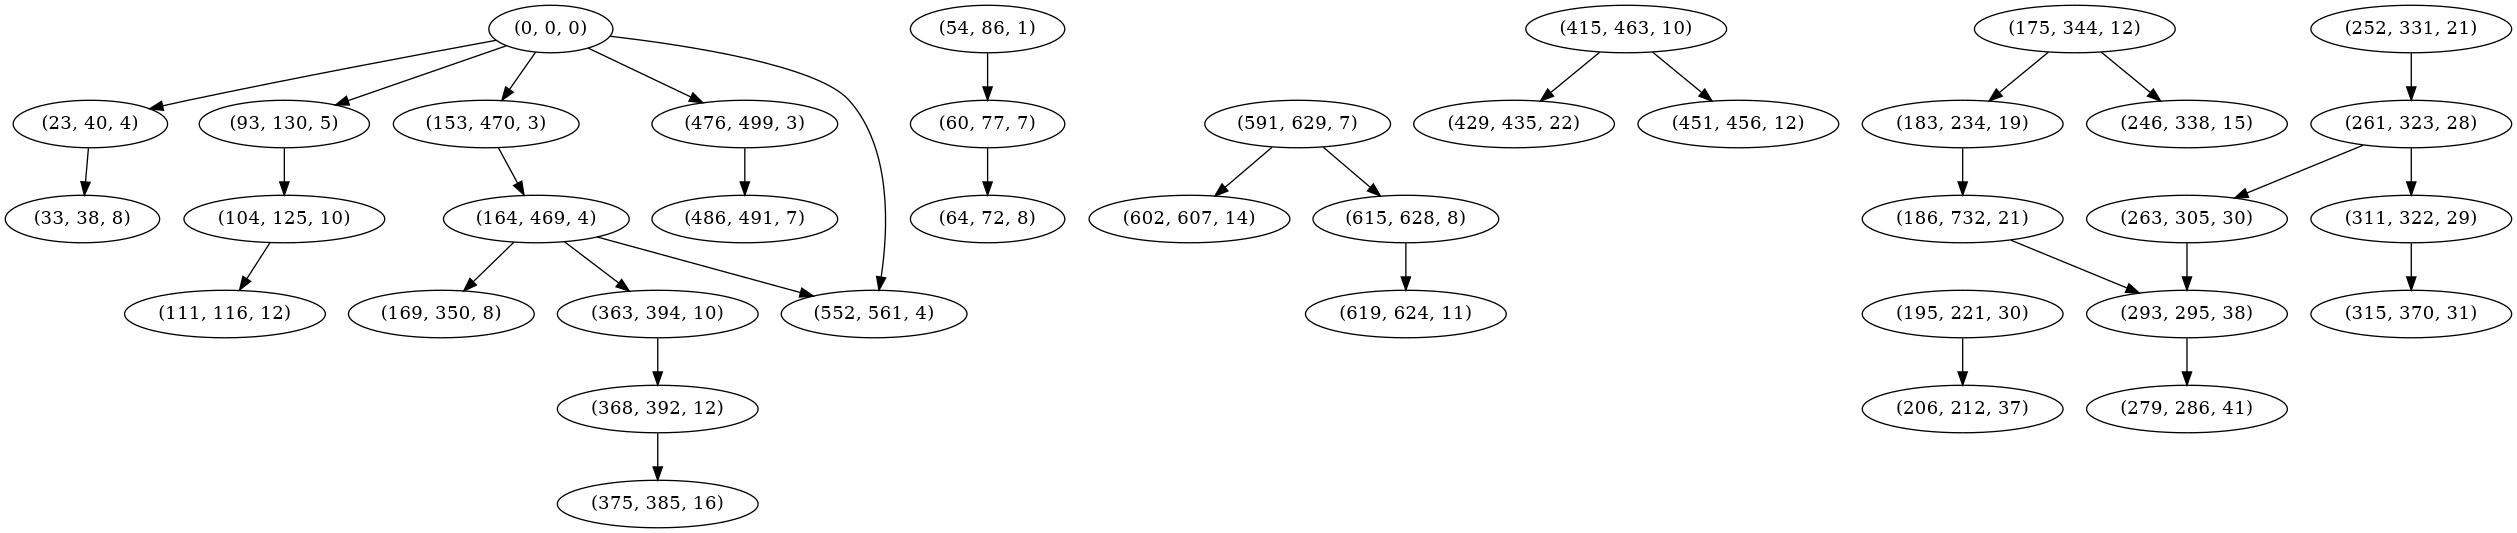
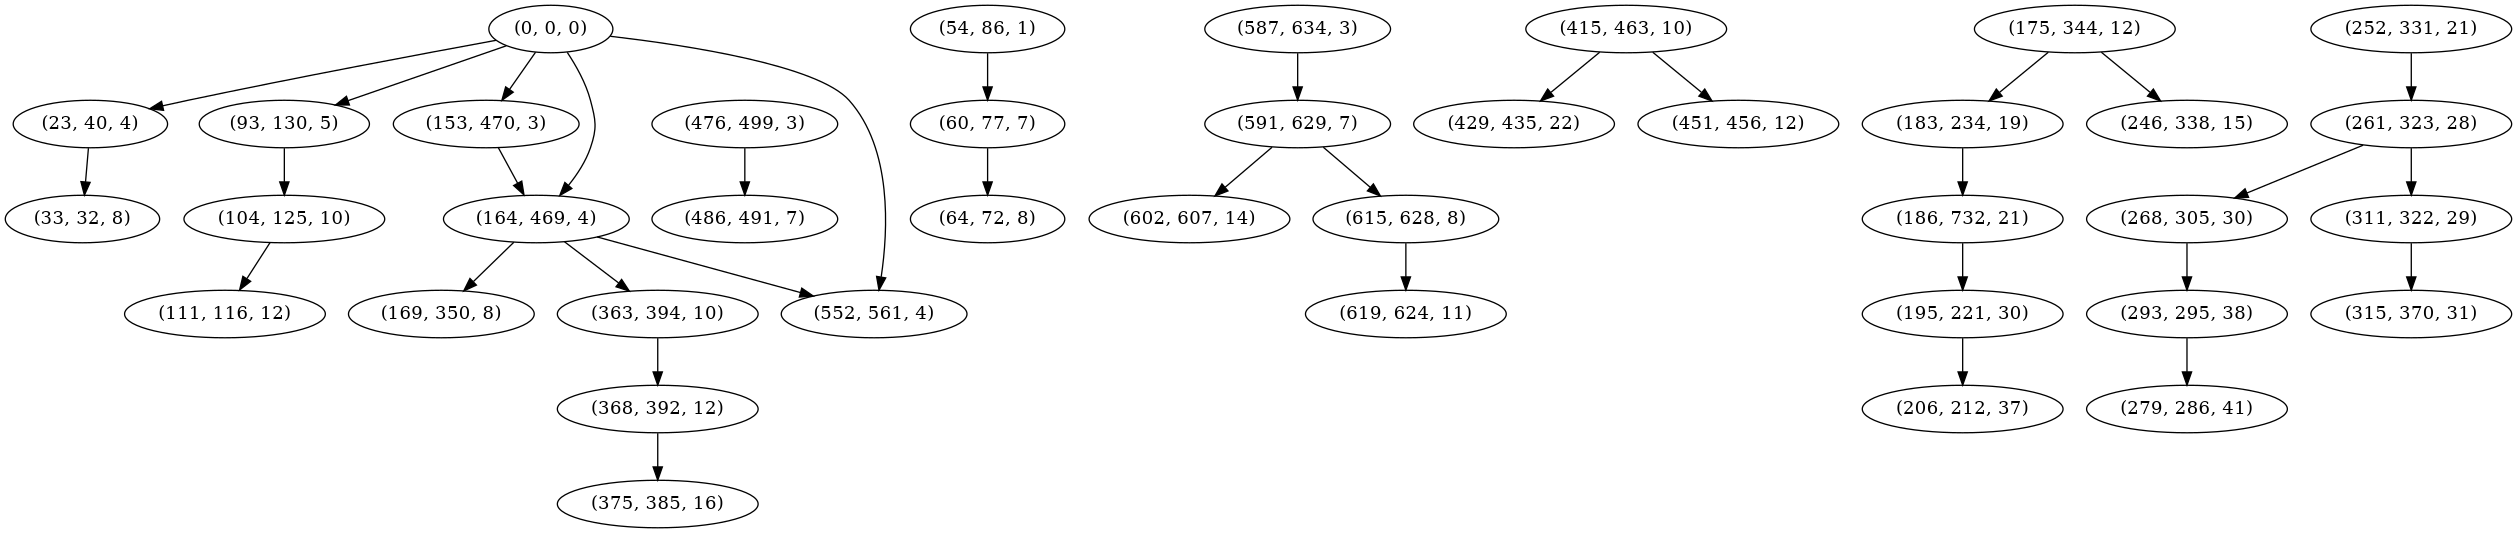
node "(587, 634, 3)": added
edge "(0, 0, 0)" -> "(476, 499, 3)": now "(0, 0, 0)" -> "(164, 469, 4)"
node "(33, 38, 8)": label "(33, 38, 8)" -> "(33, 32, 8)"
node "(263, 305, 30)": label "(263, 305, 30)" -> "(268, 305, 30)"
edge "(186, 732, 21)" -> "(293, 295, 38)": now "(186, 732, 21)" -> "(195, 221, 30)"
